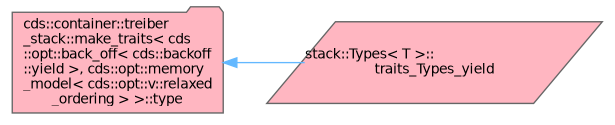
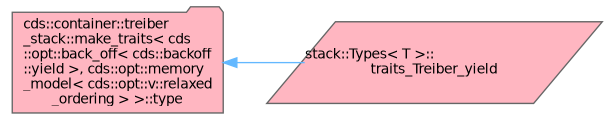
node "stack::Types< T >:: traits_Types_yield": label "stack::Types< T >:: traits_Types_yield" -> "stack::Types< T >:: traits_Treiber_yield"
